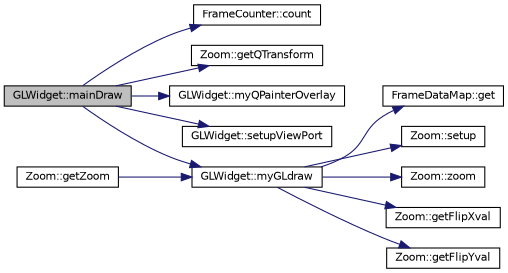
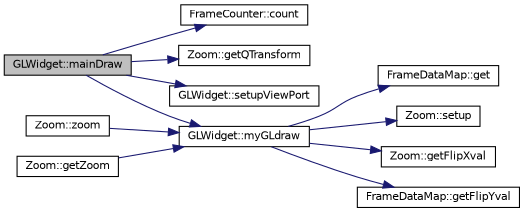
node "GLWidget::myQPainterOverlay": removed
edge "GLWidget::myGLdraw" -> "Zoom::zoom": reversed
node "Zoom::getFlipYval": label "Zoom::getFlipYval" -> "FrameDataMap::getFlipYval"
